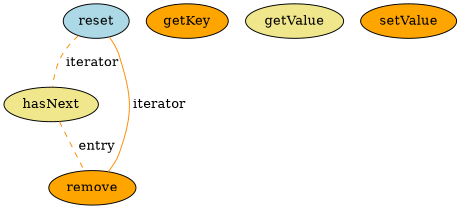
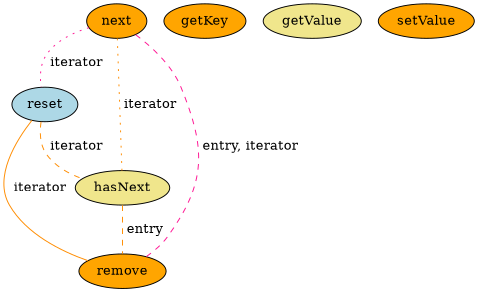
node "next": added
